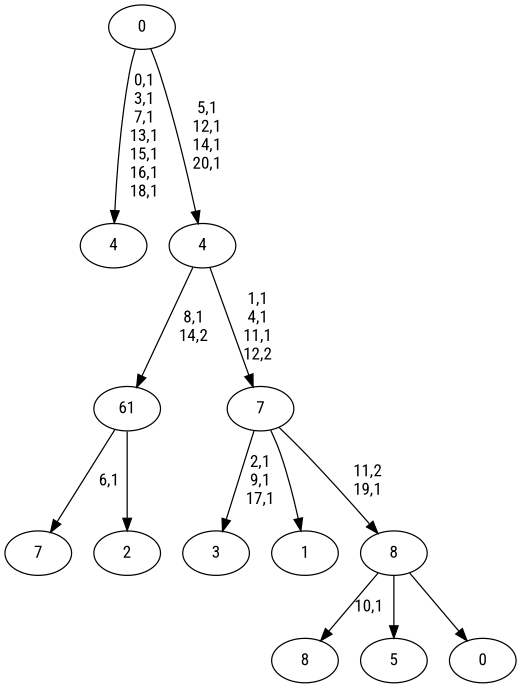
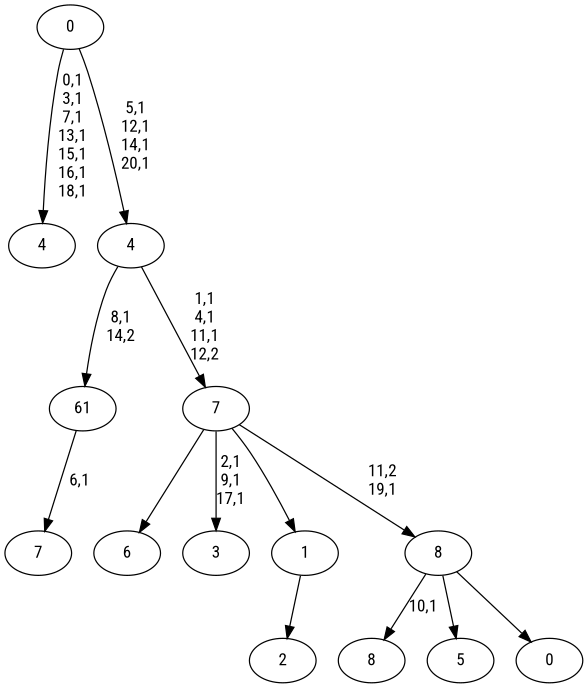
edge "61" -> "2": now "1" -> "2"
node "6": added
